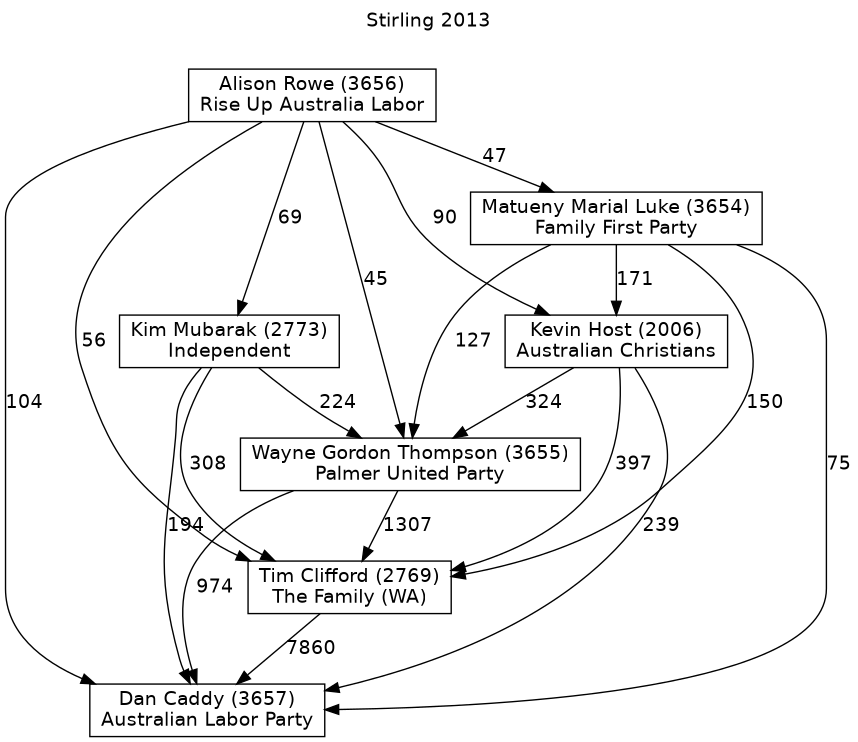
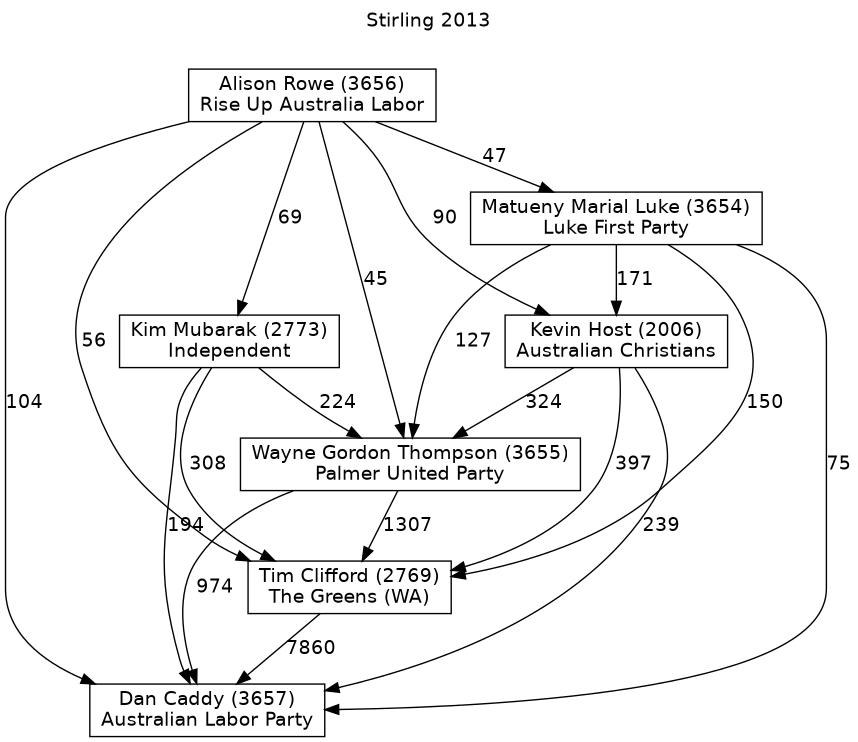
node "Matueny Marial Luke (3654) Family First Party": label "Matueny Marial Luke (3654) Family First Party" -> "Matueny Marial Luke (3654) Luke First Party"
node "Tim Clifford (2769) The Family (WA)": label "Tim Clifford (2769) The Family (WA)" -> "Tim Clifford (2769) The Greens (WA)"
